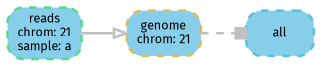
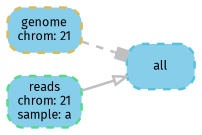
edge "reads chrom: 21 sample: a" -> "genome chrom: 21": now "reads chrom: 21 sample: a" -> "all"
